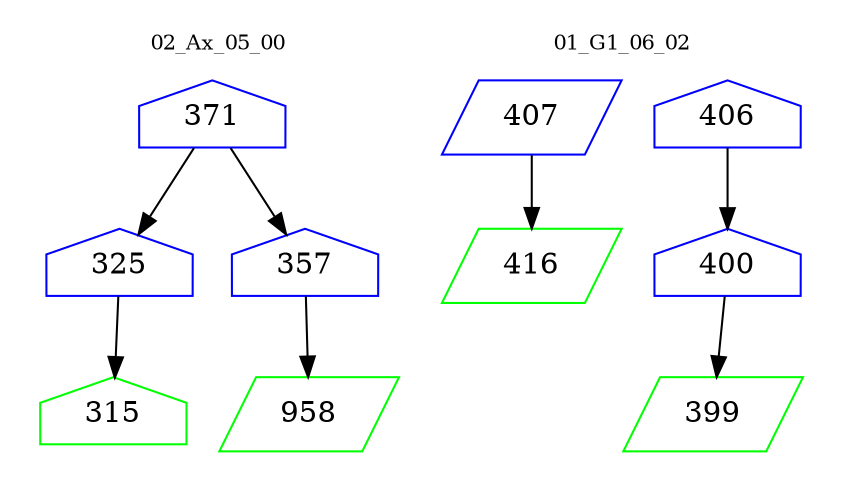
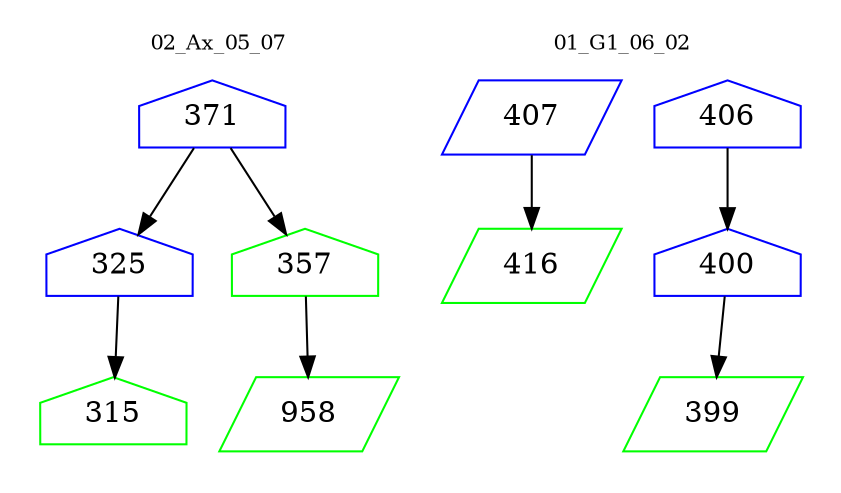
cluster "02_Ax_05_00": label "02_Ax_05_00" -> "02_Ax_05_07"
node "357": color blue -> green
